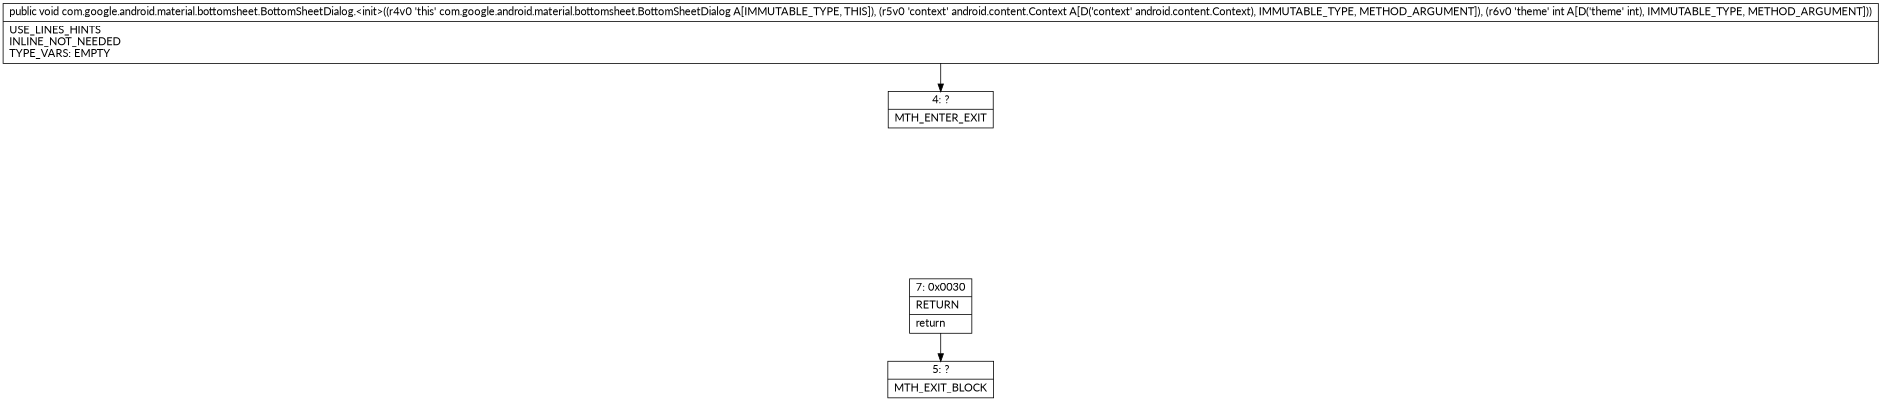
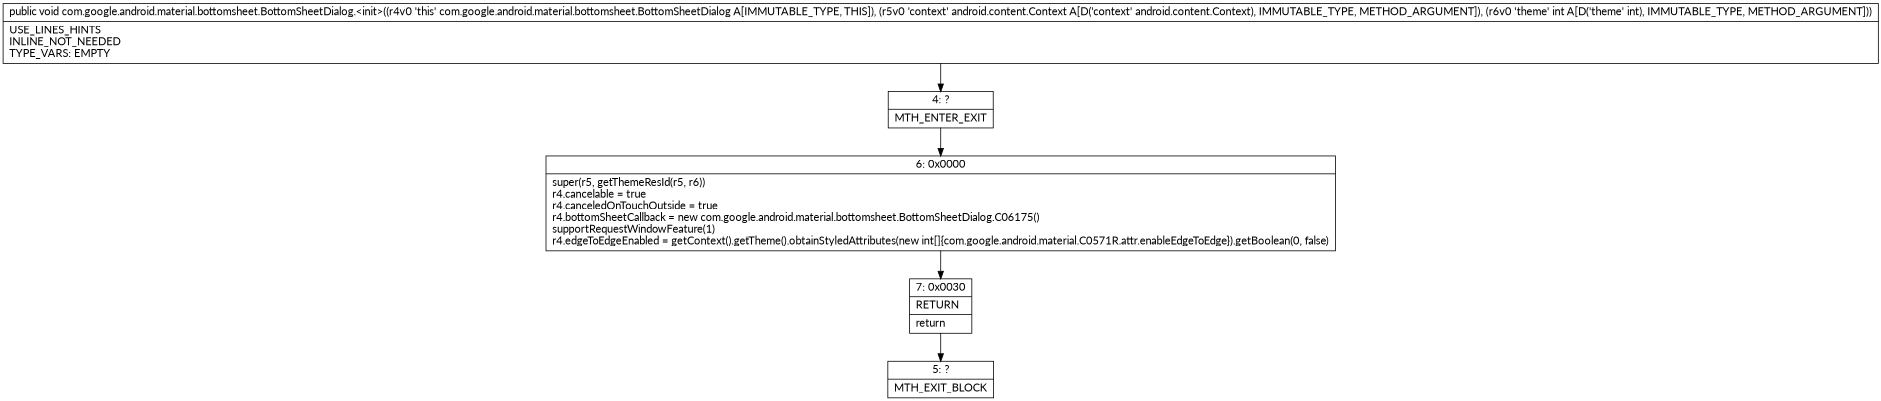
node "6: 0x0000": added
